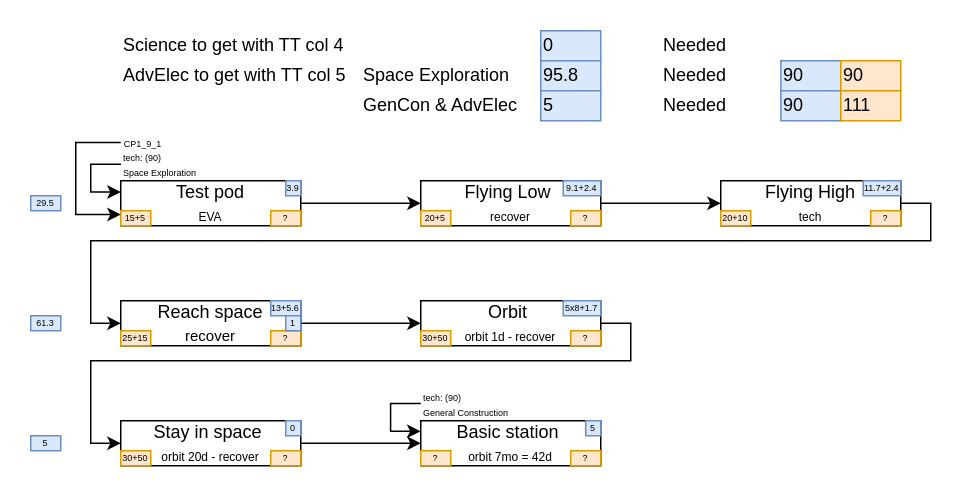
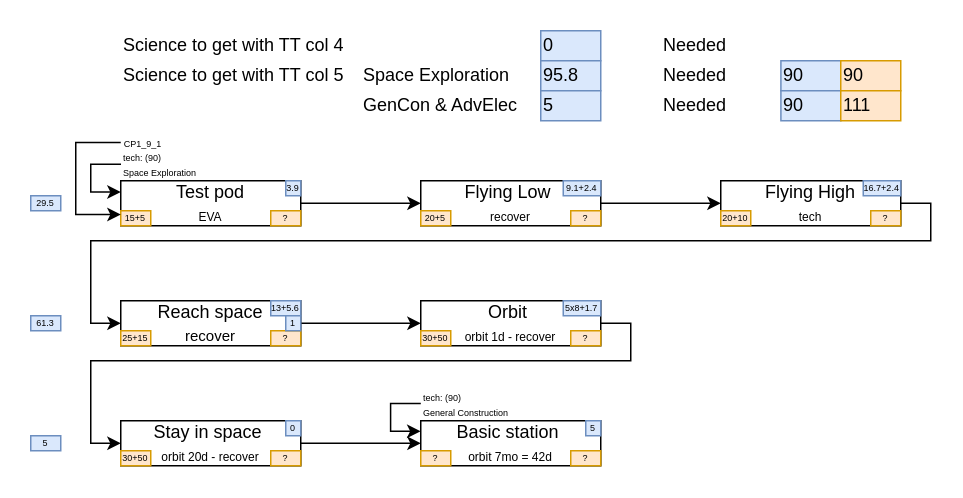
node "AdvElec to get with TT col 5": label "AdvElec to get with TT col 5" -> "Science to get with TT col 5"
node "11.7+2.4": label "11.7+2.4" -> "16.7+2.4"
